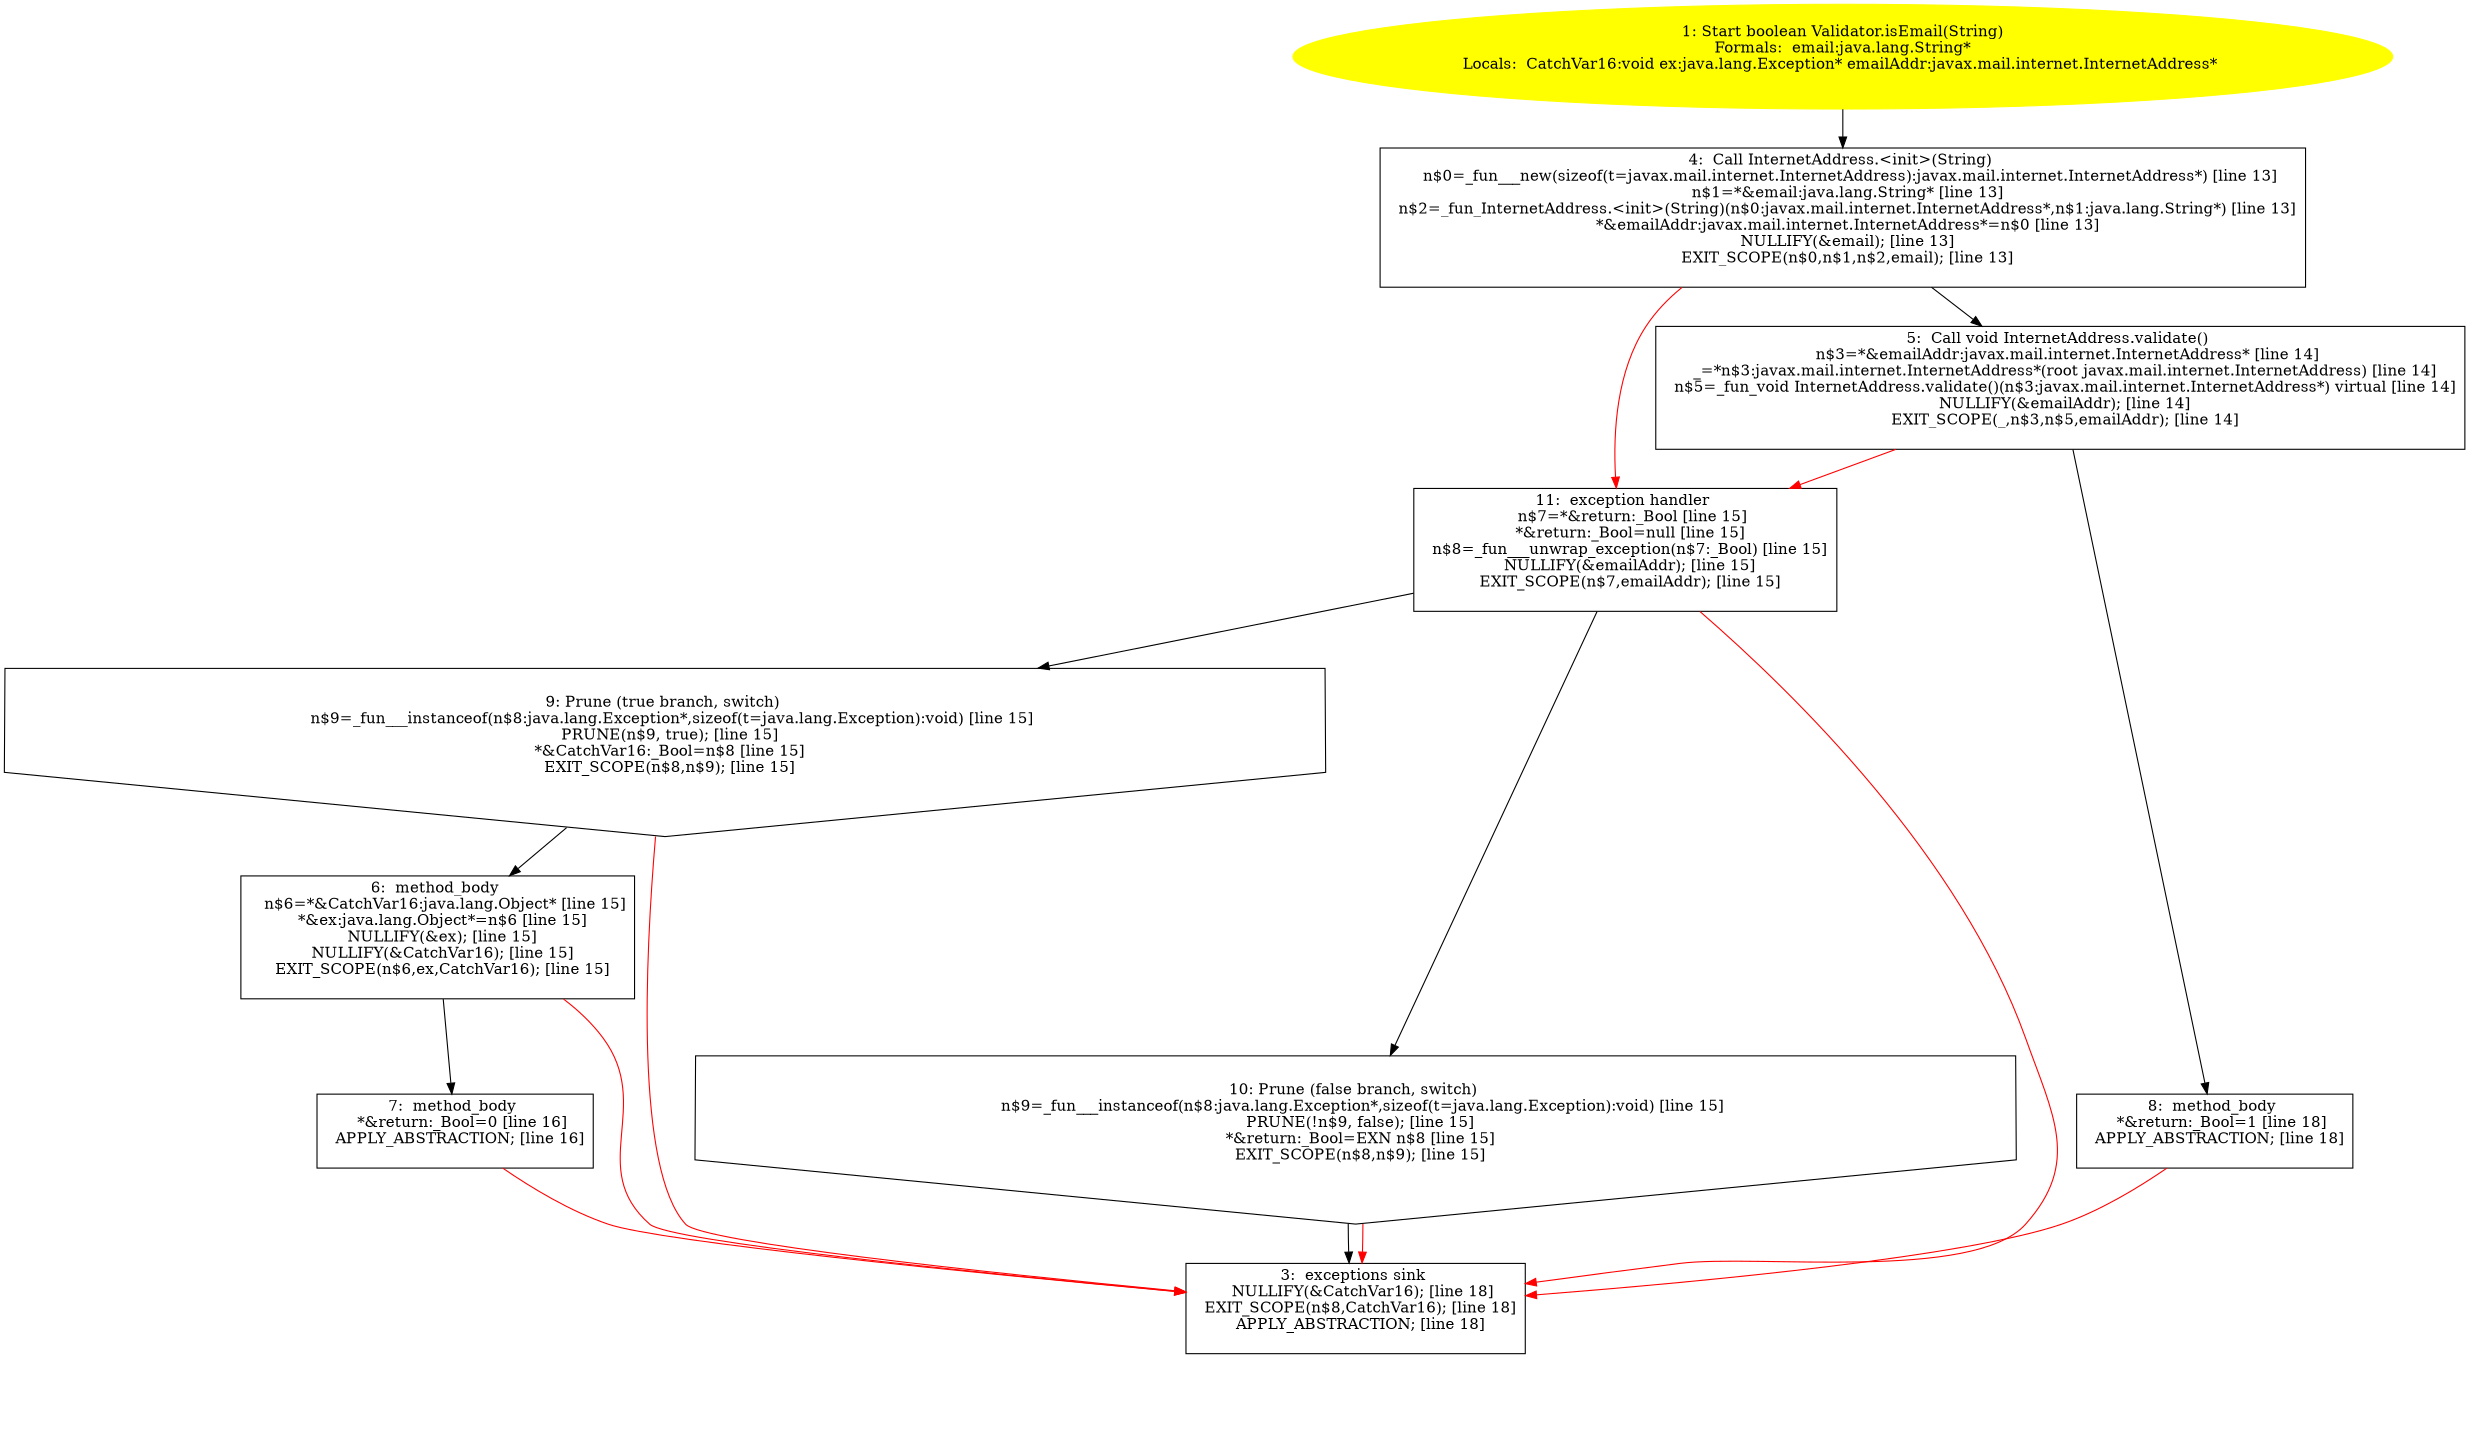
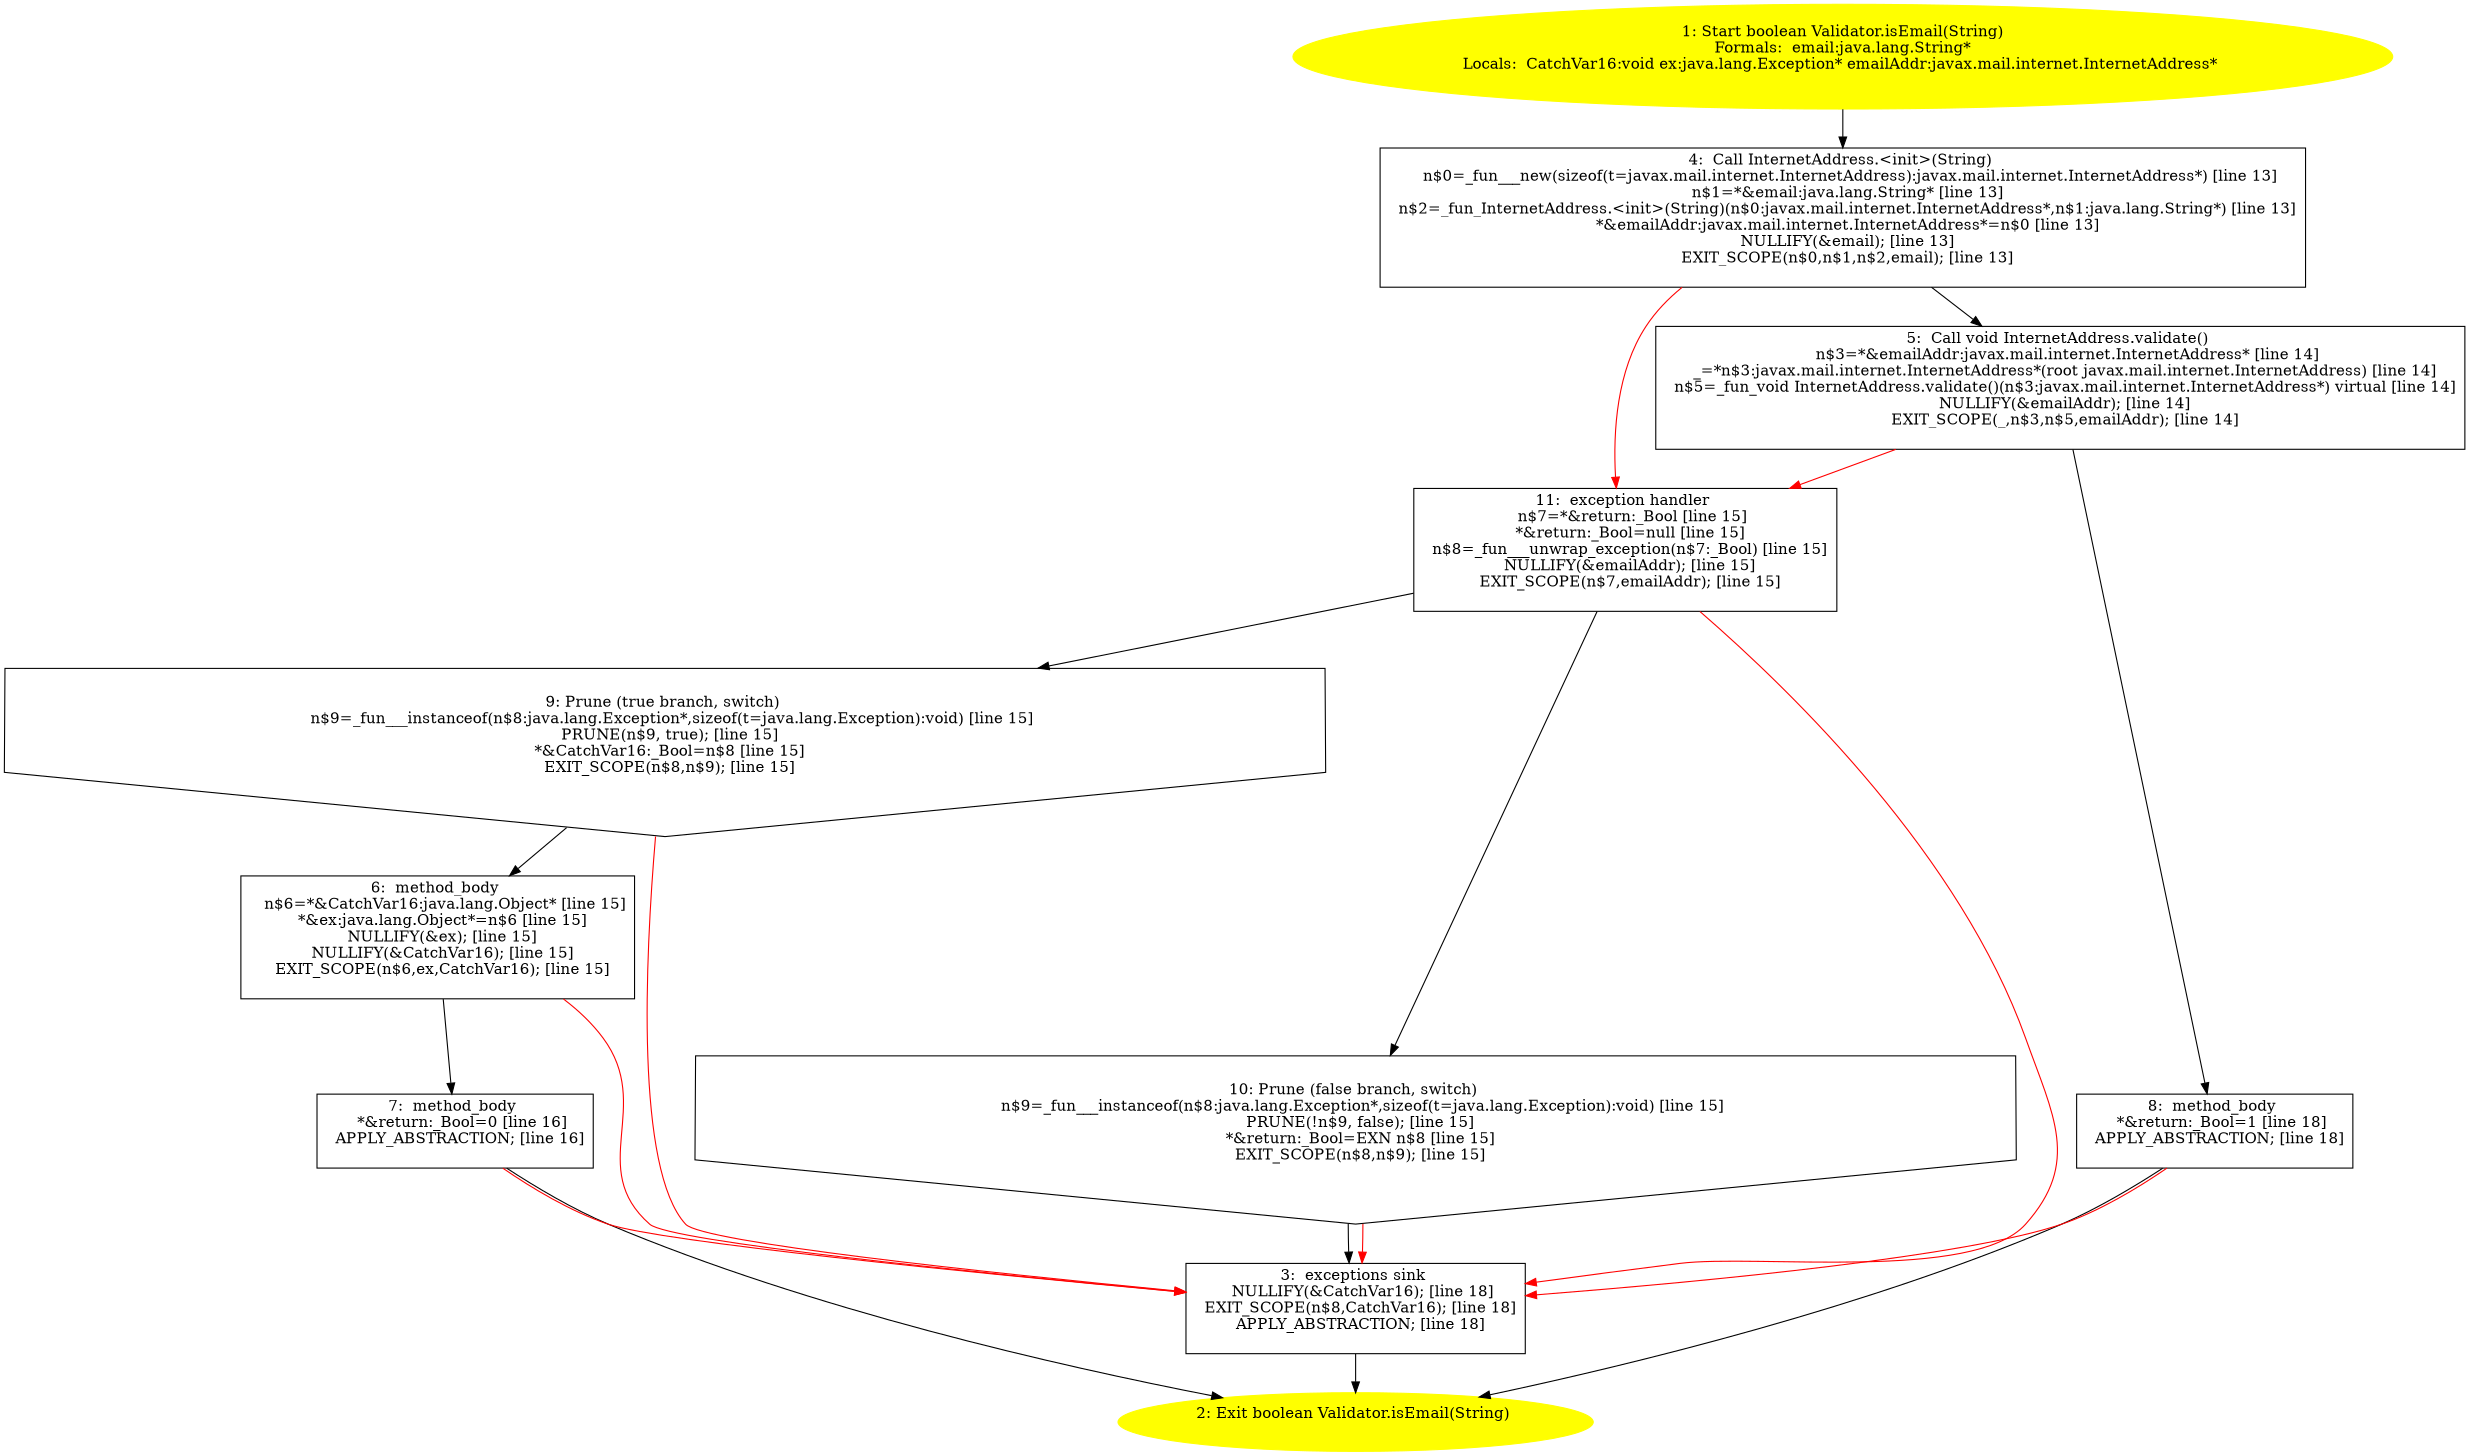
node "2: Exit boolean Validator.isEmail(String)": added
